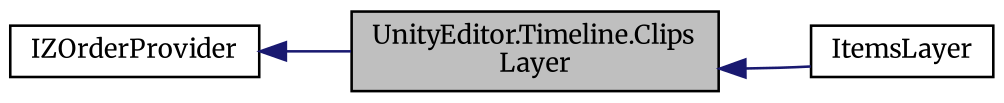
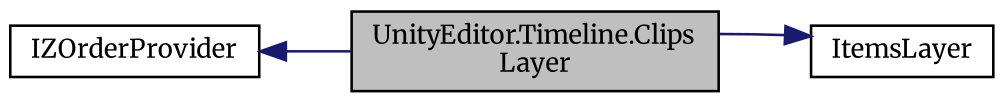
edge "ItemsLayer" -> "UnityEditor.Timeline.Clips Layer": reversed
